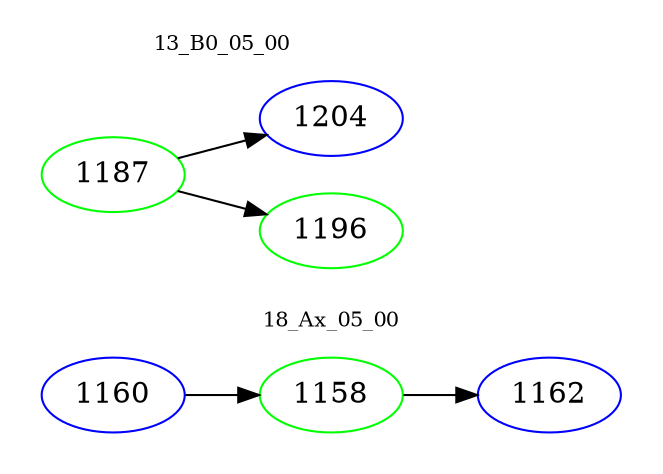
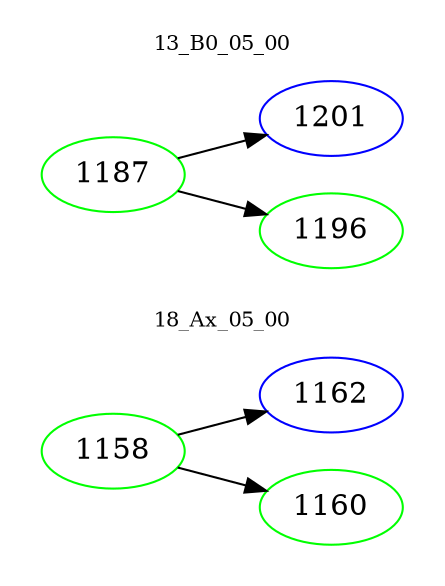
node "1204": label "1204" -> "1201"
node "1160": color blue -> green
edge "1160" -> "1158": reversed
